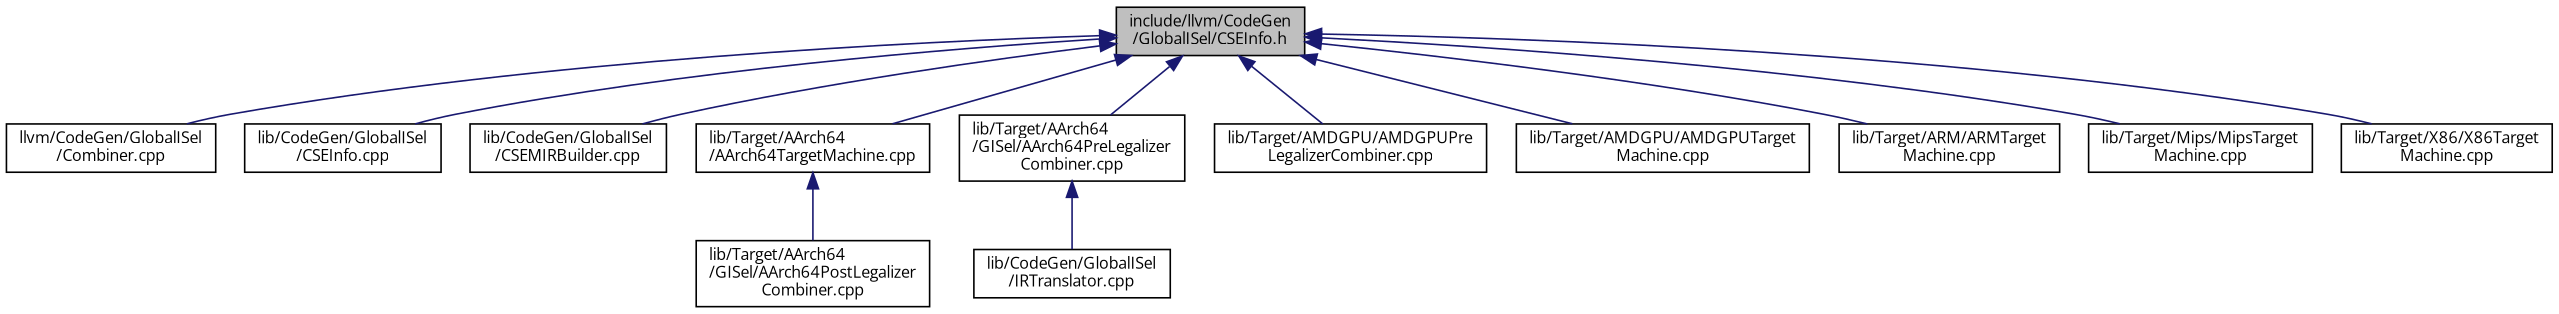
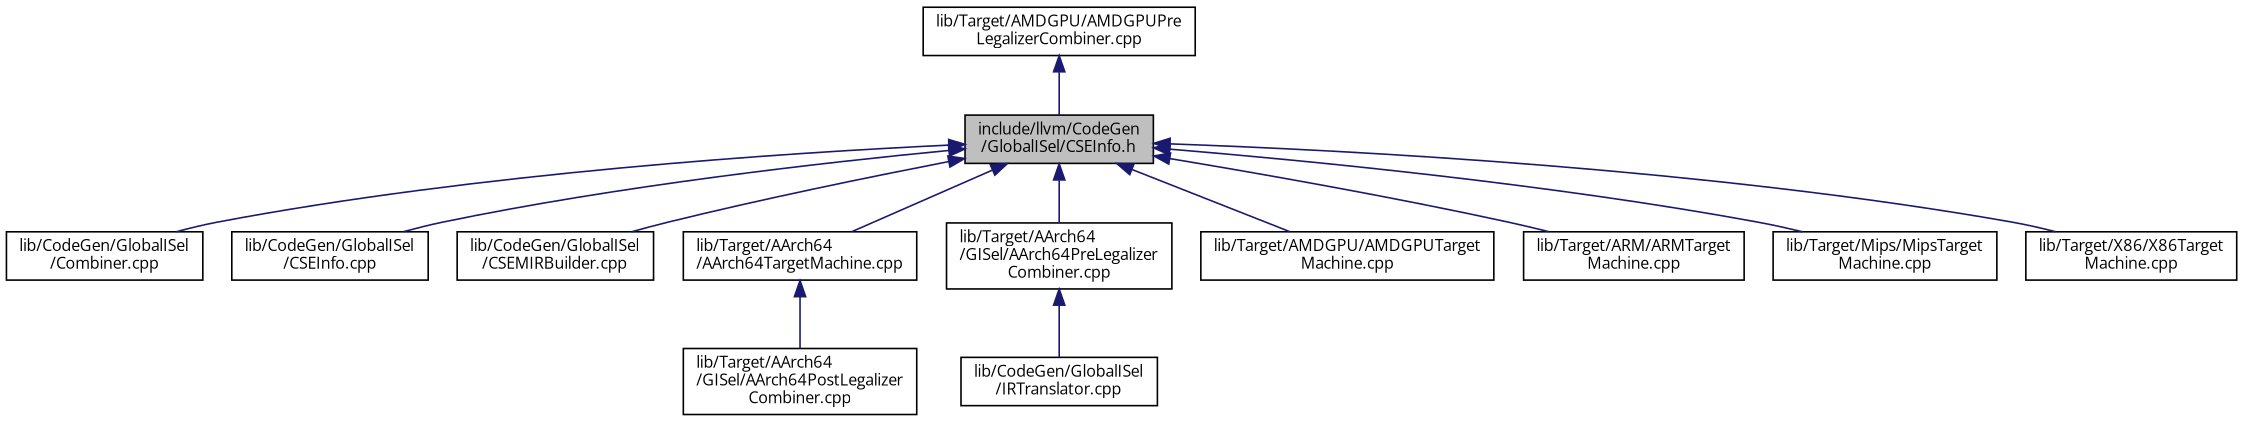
edge "lib/Target/AMDGPU/AMDGPUPre LegalizerCombiner.cpp" -> "include/llvm/CodeGen /GlobalISel/CSEInfo.h": reversed
node "llvm/CodeGen/GlobalISel /Combiner.cpp": label "llvm/CodeGen/GlobalISel /Combiner.cpp" -> "lib/CodeGen/GlobalISel /Combiner.cpp"
